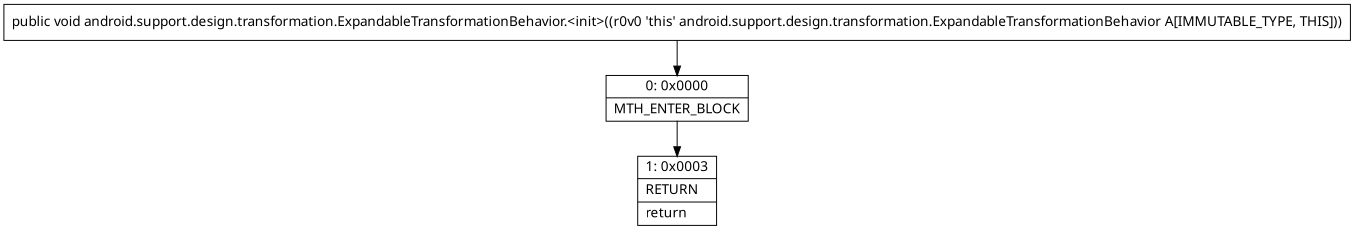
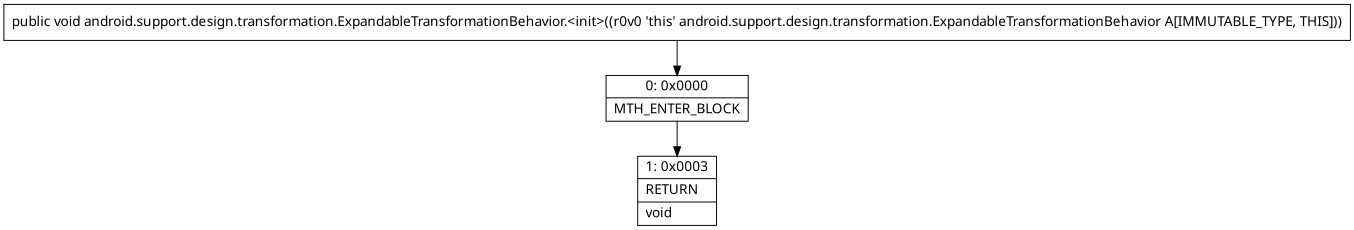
node "1: 0x0003": text "return" -> "void"
